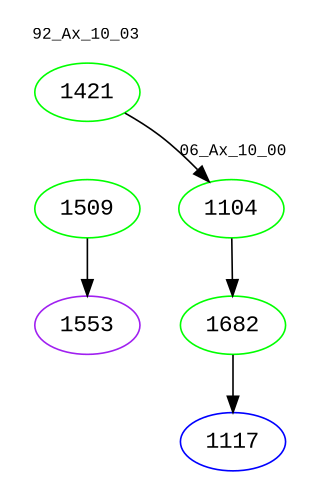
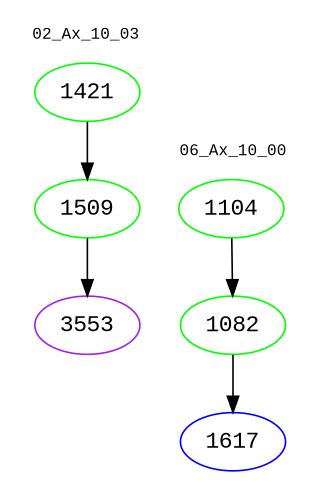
cluster "92_Ax_10_03": label "92_Ax_10_03" -> "02_Ax_10_03"
edge "1421" -> "1104": now "1421" -> "1509"
node "1553": label "1553" -> "3553"
node "1682": label "1682" -> "1082"
node "1117": label "1117" -> "1617"
